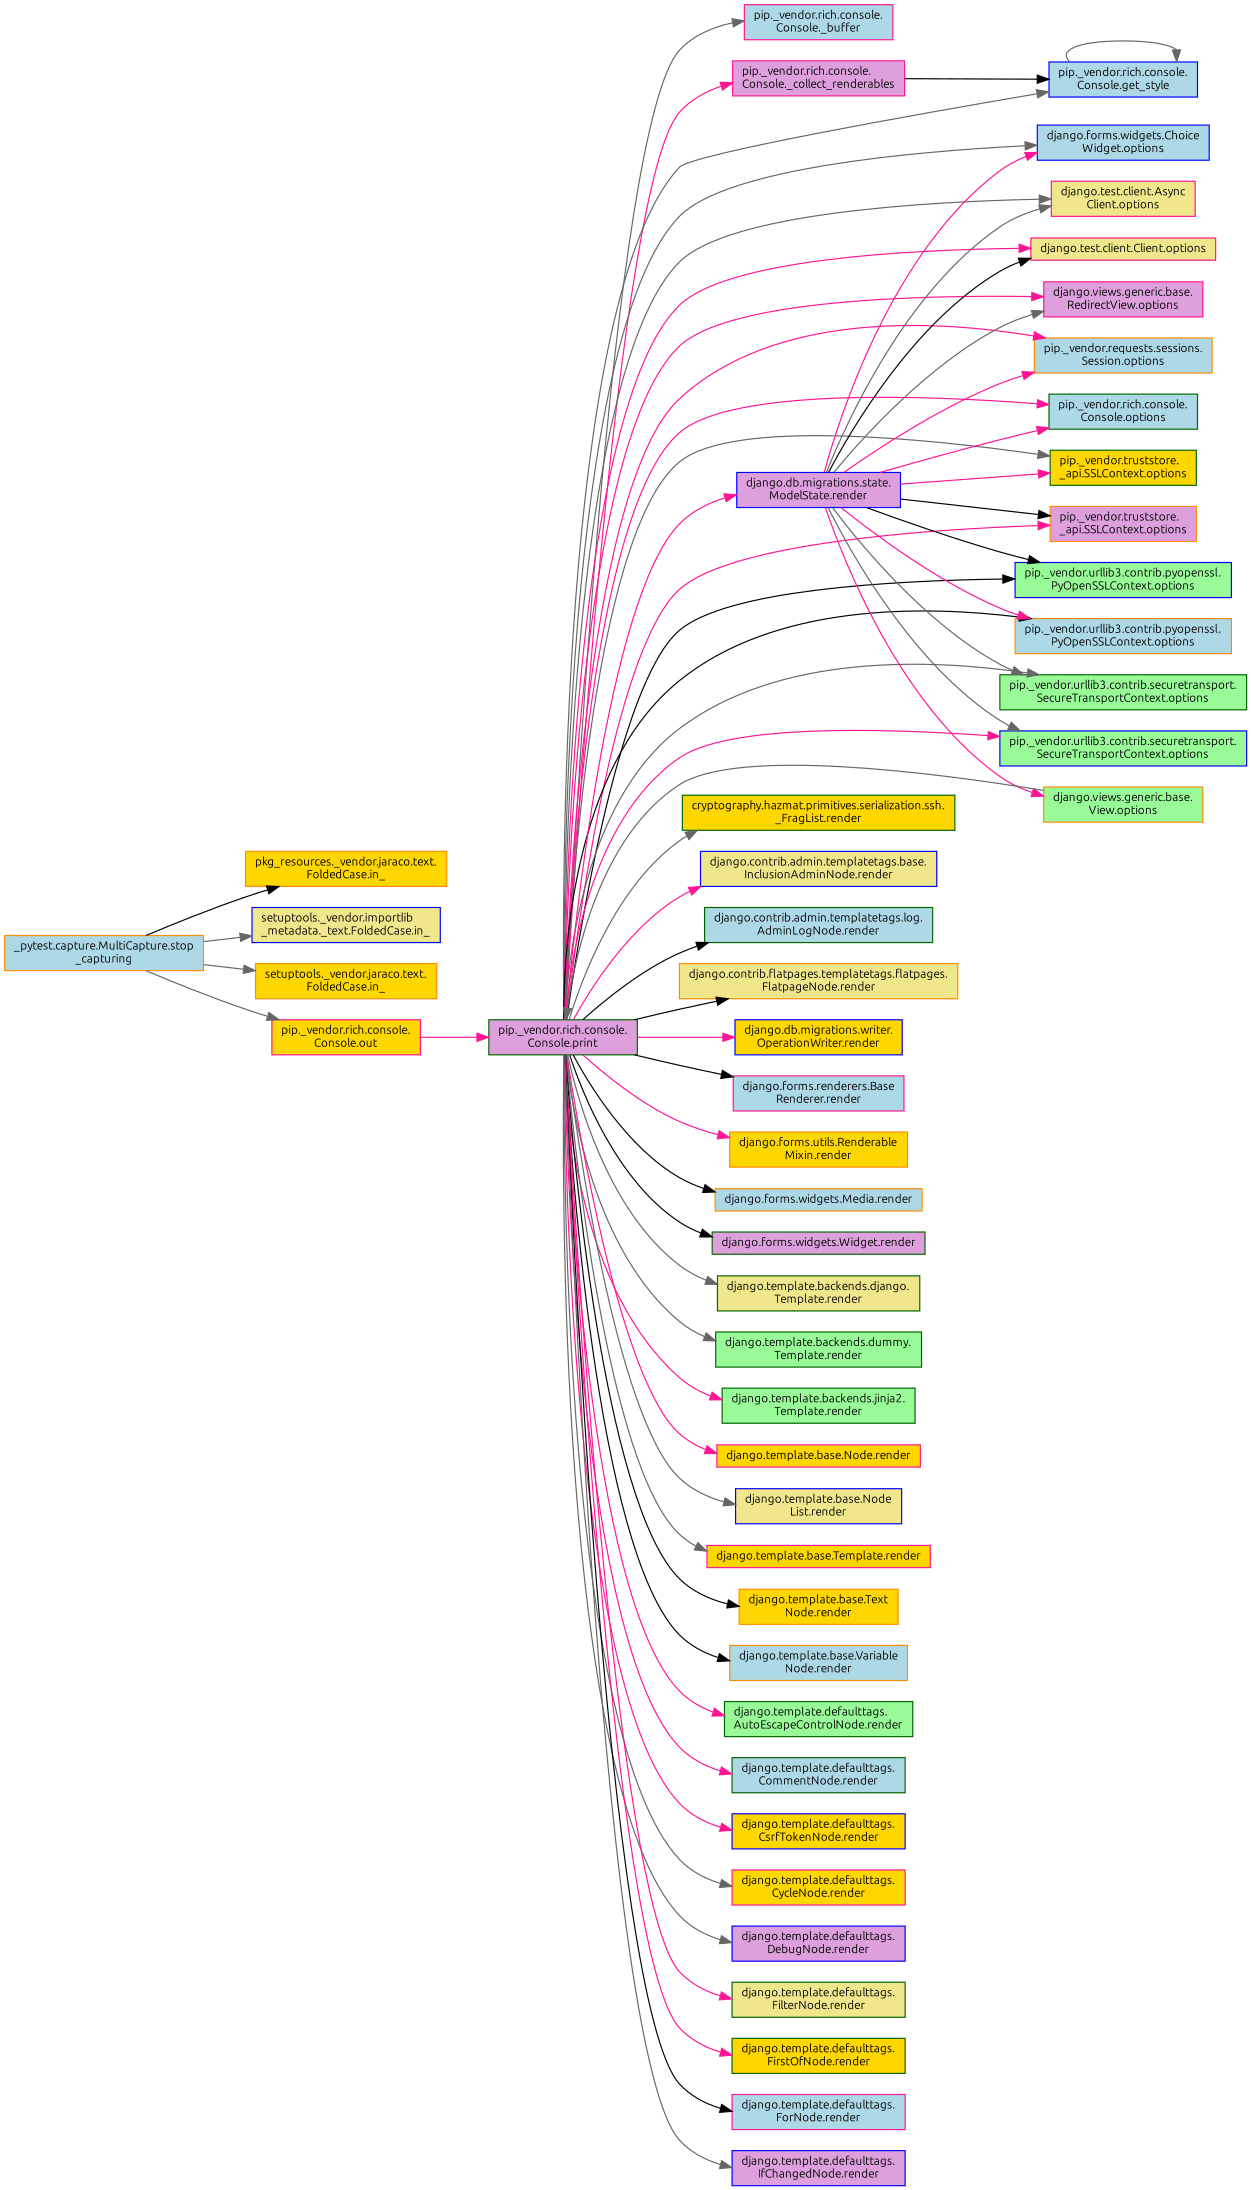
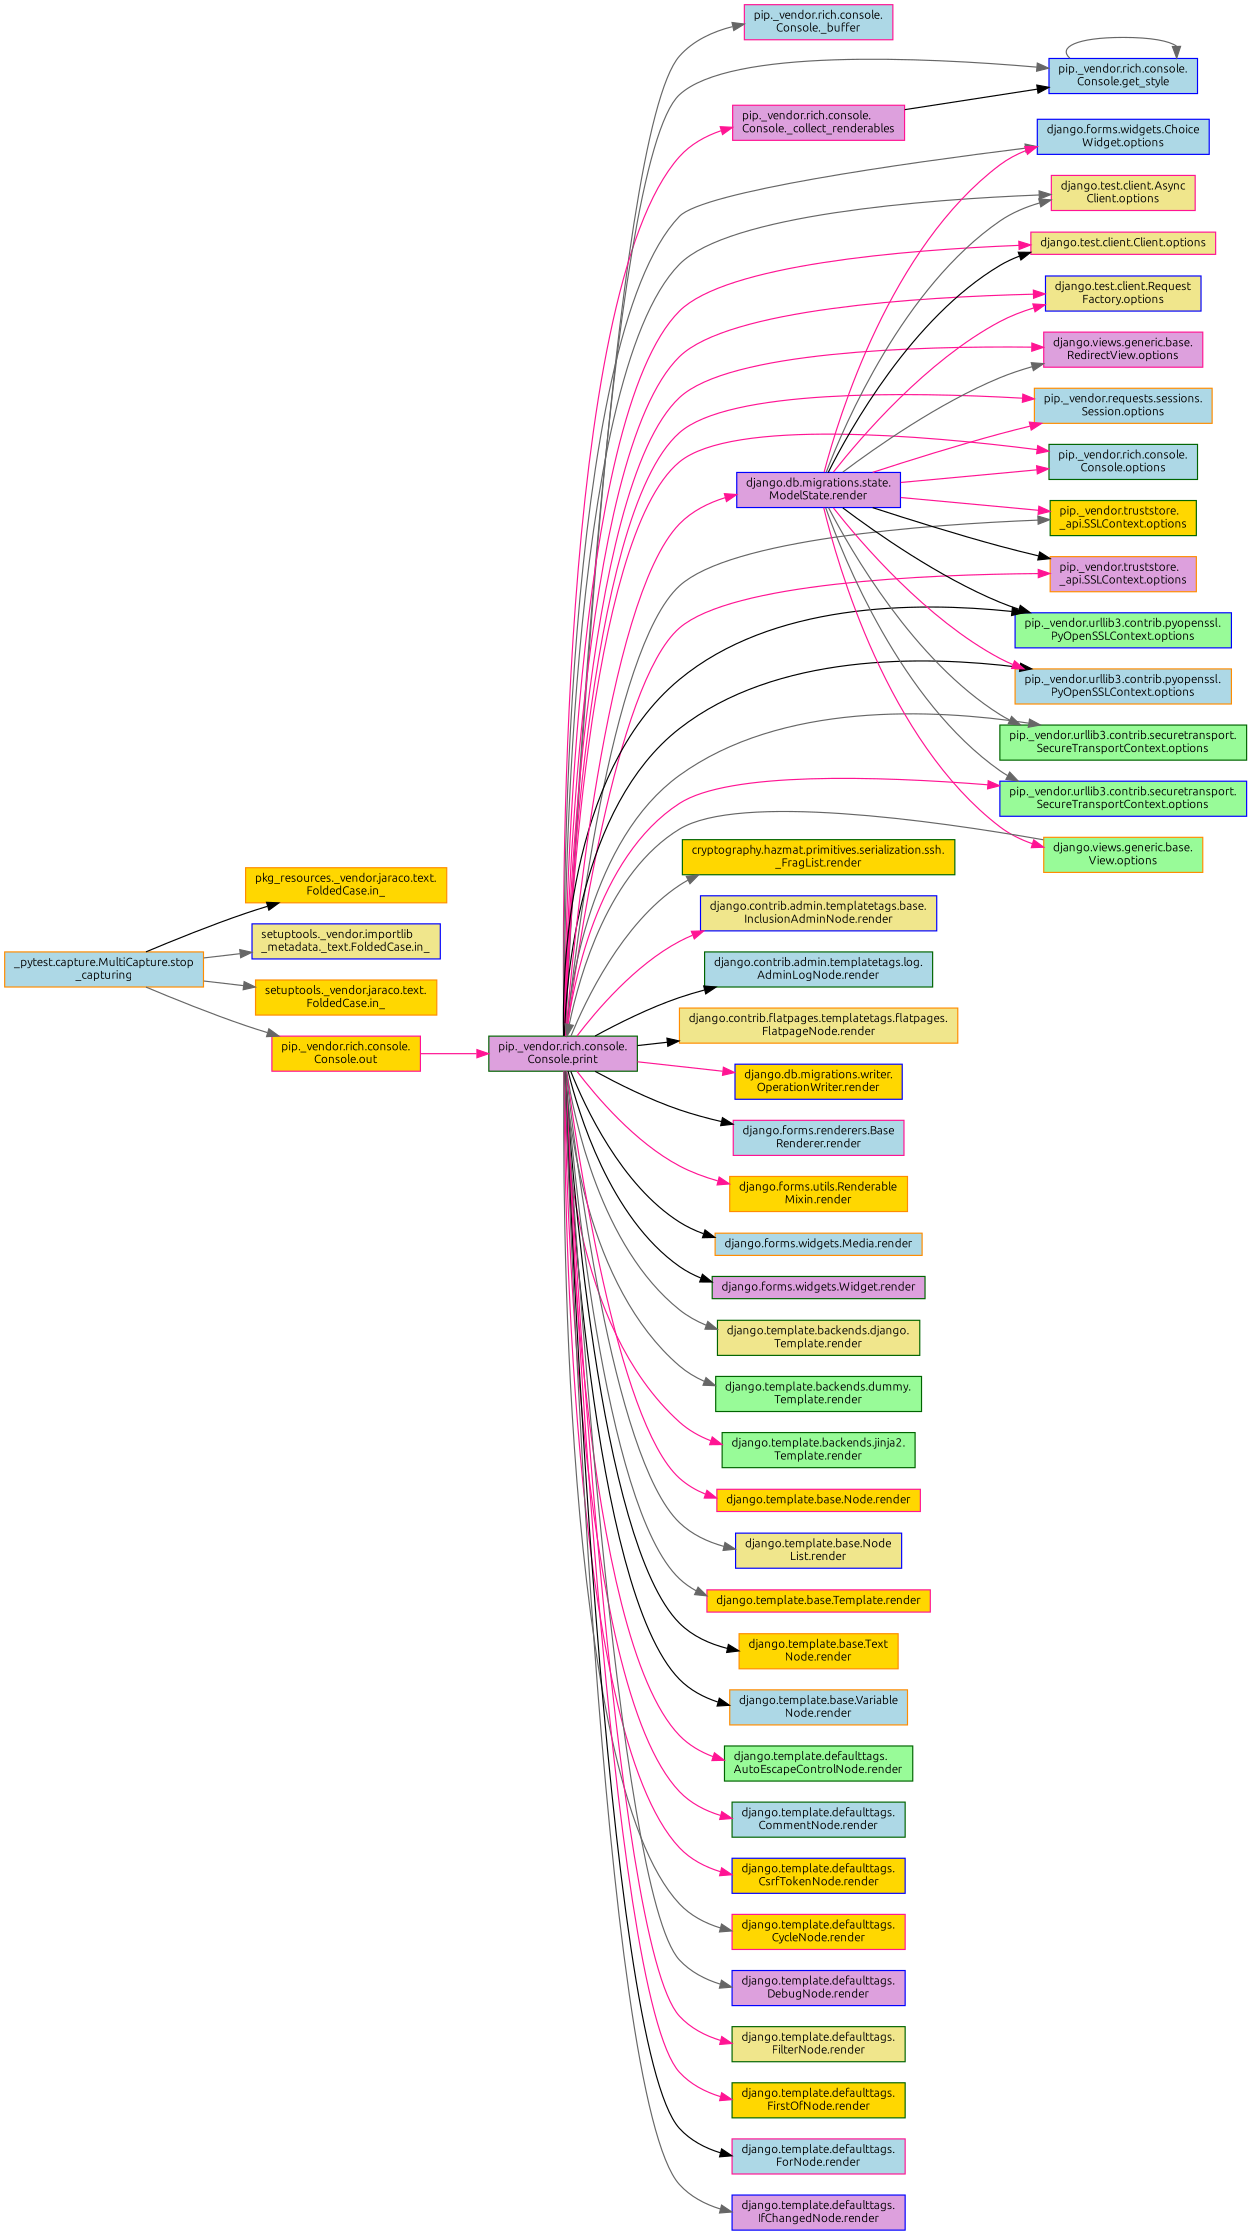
node "django.test.client.Request Factory.options": added
